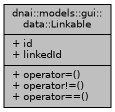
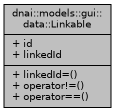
node "dnai::models::gui::": text "+ operator=()" -> "+ linkedId=()"
